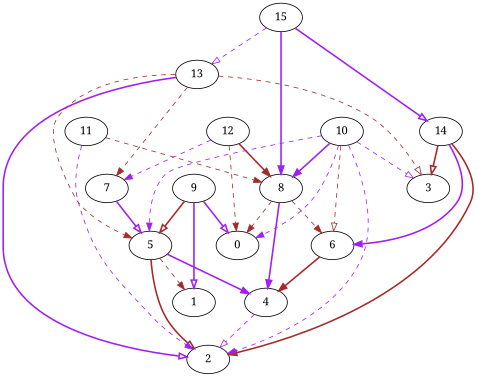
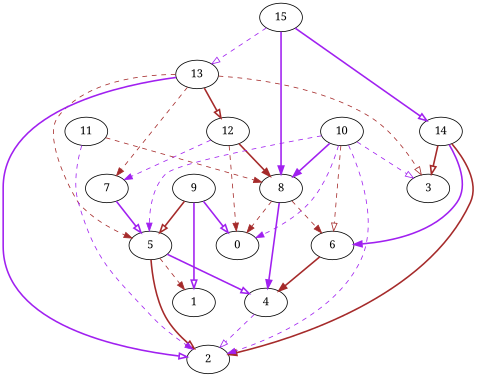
edge "13" -> "12": added
edge "5" -> "4": arrowhead normal -> onormal
